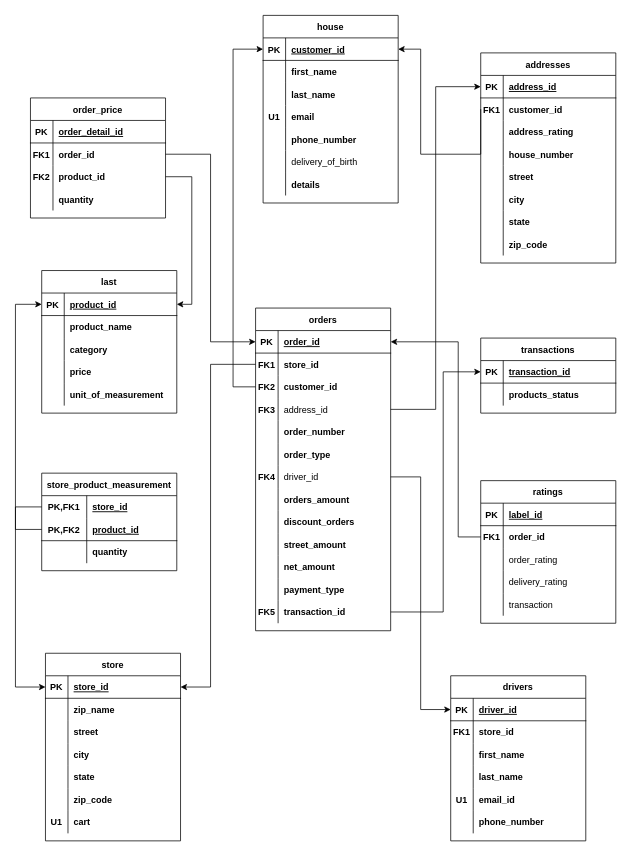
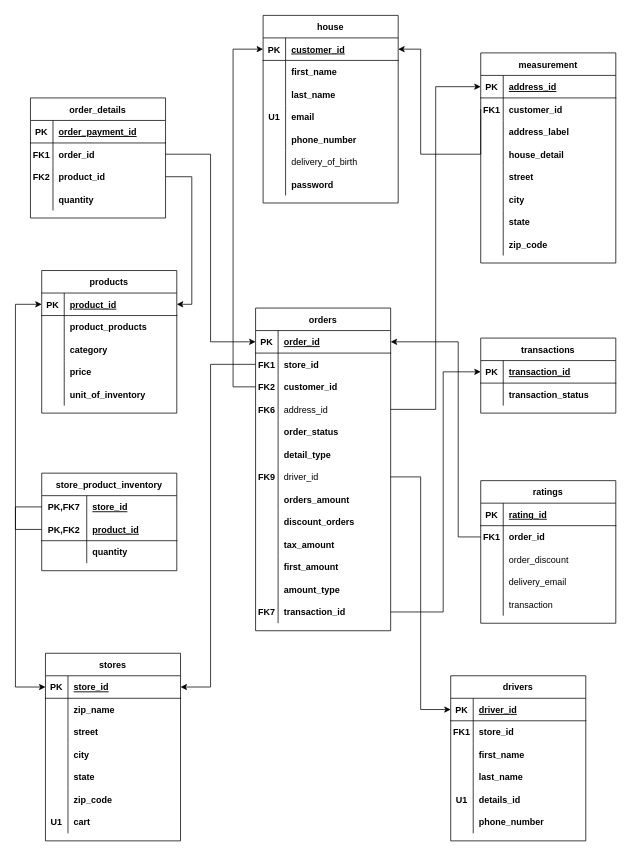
node "addresses": label "addresses" -> "measurement"
node "order_price": label "order_price" -> "order_details"
node "order_detail_id": label "order_detail_id" -> "order_payment_id"
node "address_rating": label "address_rating" -> "address_label"
node "house_number": label "house_number" -> "house_detail"
node "details": label "details" -> "password"
node "last": label "last" -> "products"
node "product_name": label "product_name" -> "product_products"
node "unit_of_measurement": label "unit_of_measurement" -> "unit_of_inventory"
node "products_status": label "products_status" -> "transaction_status"
node "FK3": label "FK3" -> "FK6"
node "order_number": label "order_number" -> "order_status"
node "order_type": label "order_type" -> "detail_type"
node "FK4": label "FK4" -> "FK9"
node "store_product_measurement": label "store_product_measurement" -> "store_product_inventory"
node "PK,FK1": label "PK,FK1" -> "PK,FK7"
node "label_id": label "label_id" -> "rating_id"
node "street_amount": label "street_amount" -> "tax_amount"
node "order_rating": label "order_rating" -> "order_discount"
node "net_amount": label "net_amount" -> "first_amount"
node "delivery_rating": label "delivery_rating" -> "delivery_email"
node "payment_type": label "payment_type" -> "amount_type"
node "FK5": label "FK5" -> "FK7"
node "store": label "store" -> "stores"
node "email_id": label "email_id" -> "details_id"
